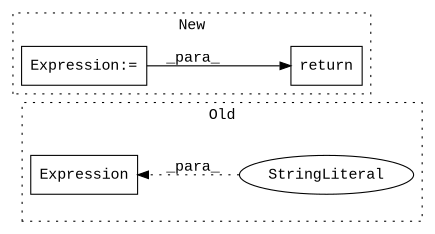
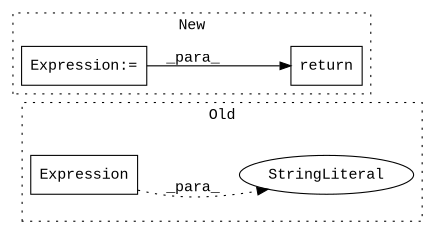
edge "StringLiteral" -> "Expression": reversed
